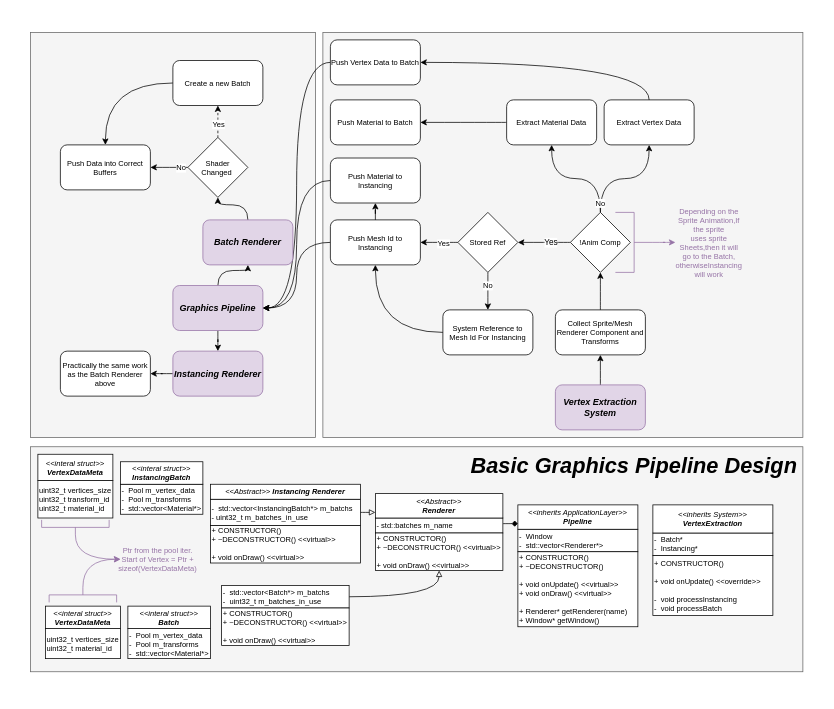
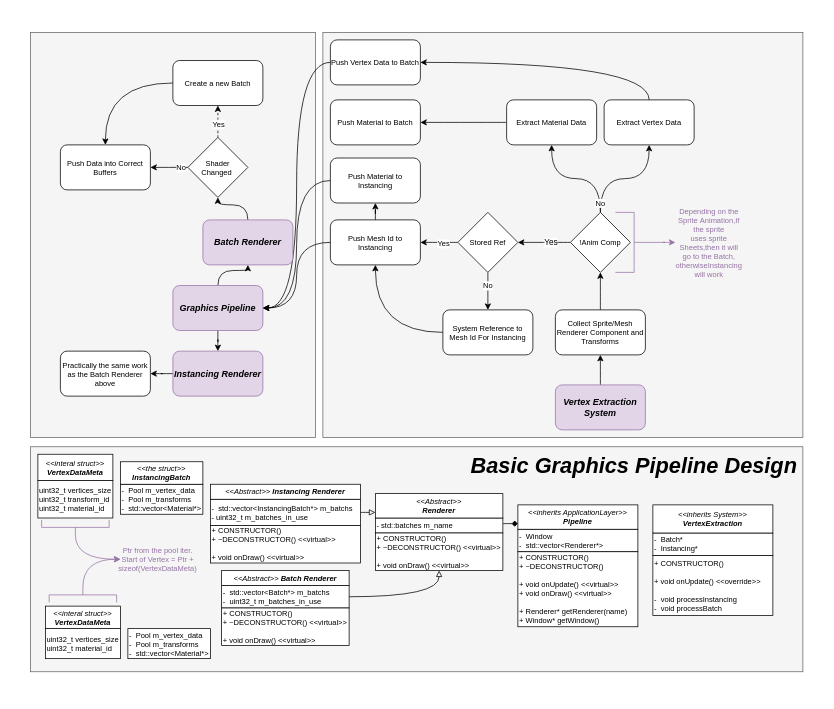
node "<<interal struct>> InstancingBatch": label "<<interal struct>> InstancingBatch" -> "<<the struct>> InstancingBatch"
node "<<Abstract>> Batch Renderer": added
node "<<interal struct>> Batch": removed
